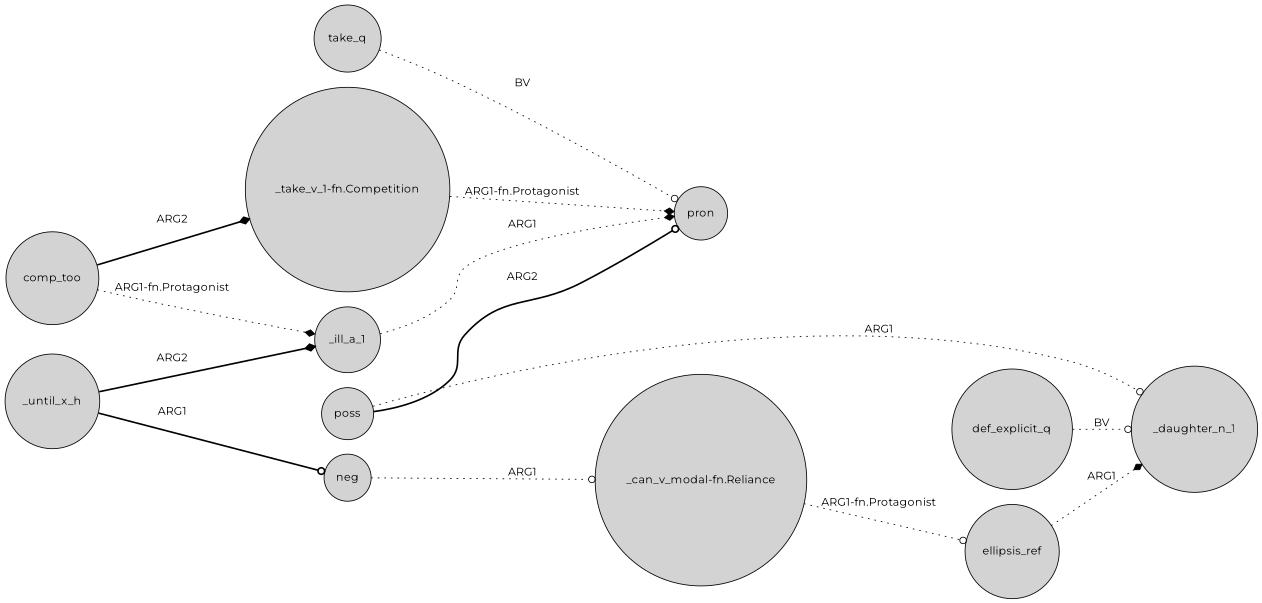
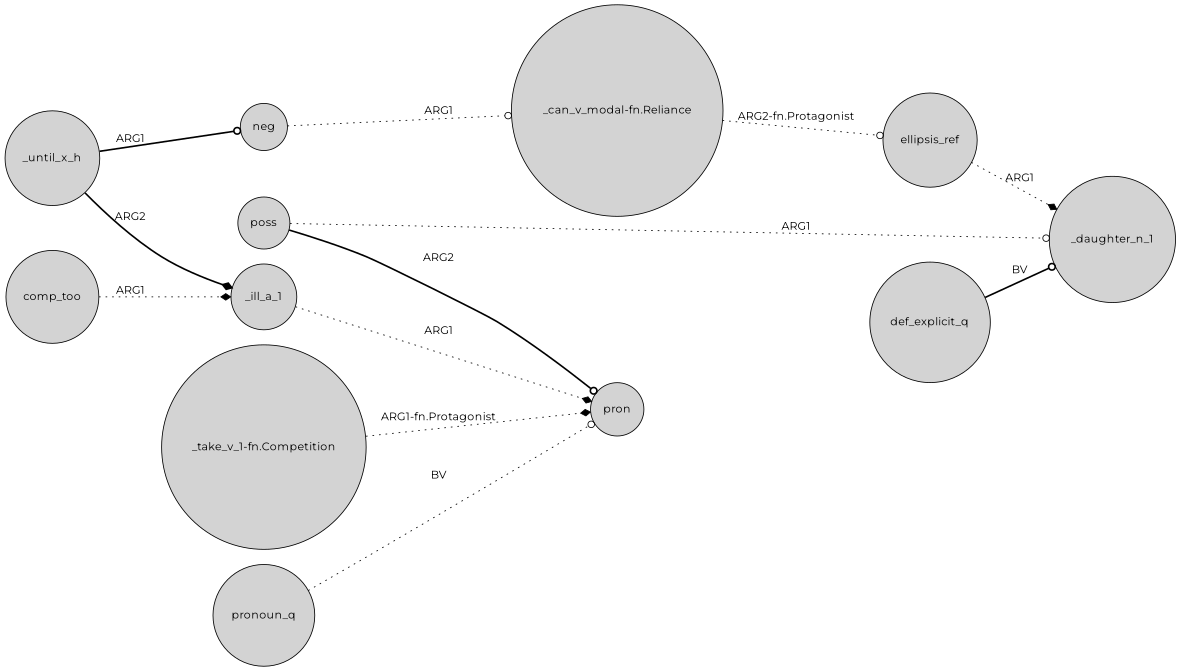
node "take_q": label "take_q" -> "pronoun_q"
edge "comp_too" -> "_take_v_1-fn.Competition": removed, label "ARG2"
edge "comp_too" -> "_ill_a_1": label "ARG1-fn.Protagonist" -> "ARG1"
edge "def_explicit_q" -> "_daughter_n_1": style dotted -> bold
edge "_can_v_modal-fn.Reliance" -> "ellipsis_ref": label "ARG1-fn.Protagonist" -> "ARG2-fn.Protagonist"
